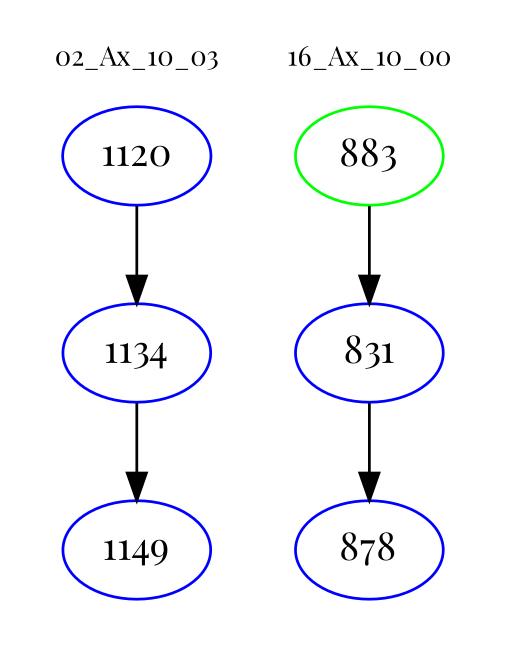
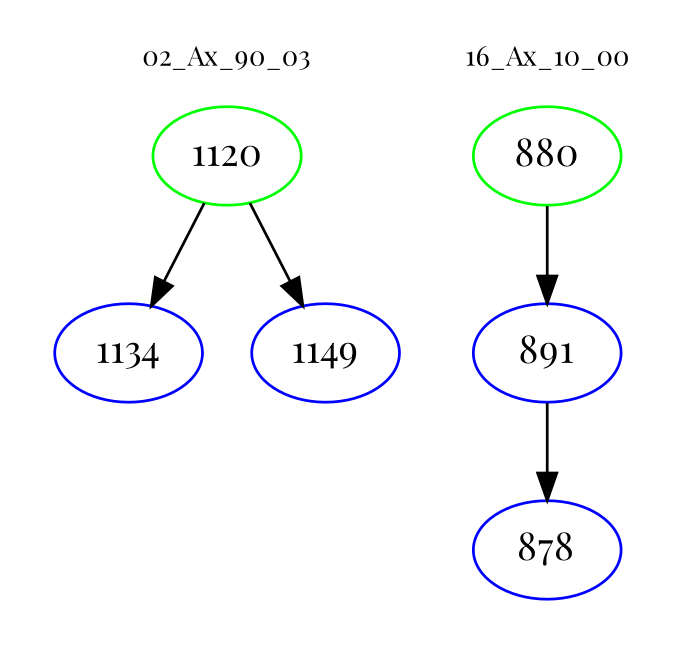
cluster "02_Ax_10_03": label "02_Ax_10_03" -> "02_Ax_90_03"
node "1120": color blue -> green
node "883": label "883" -> "880"
node "831": label "831" -> "891"
edge "1134" -> "1149": now "1120" -> "1149"
